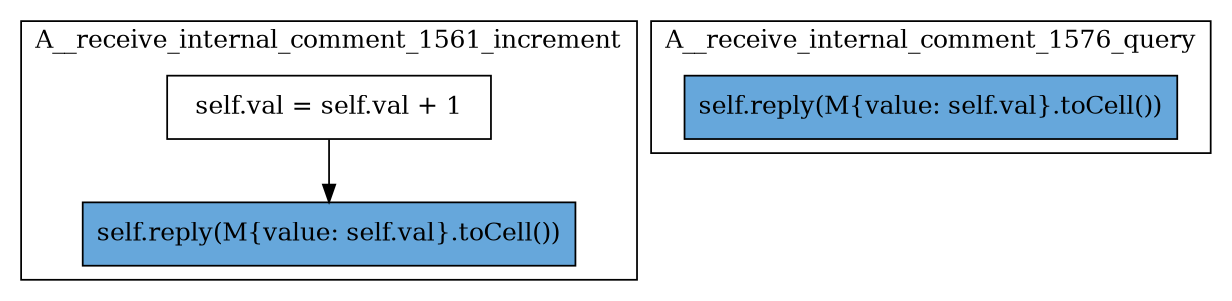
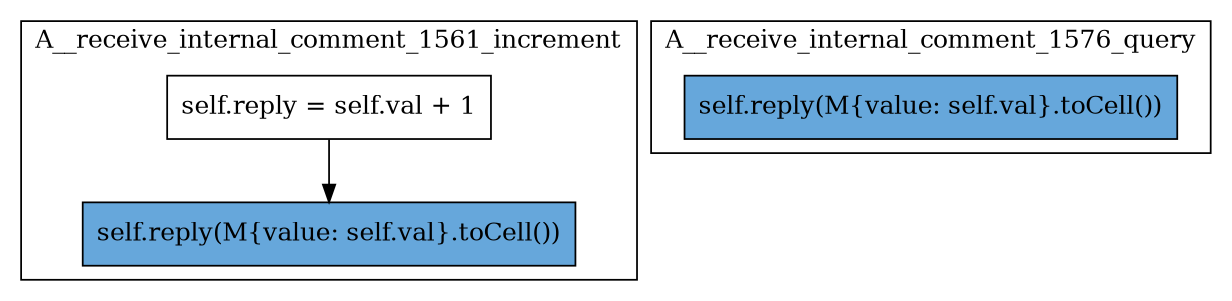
node "self.val = self.val + 1": label "self.val = self.val + 1" -> "self.reply = self.val + 1"
